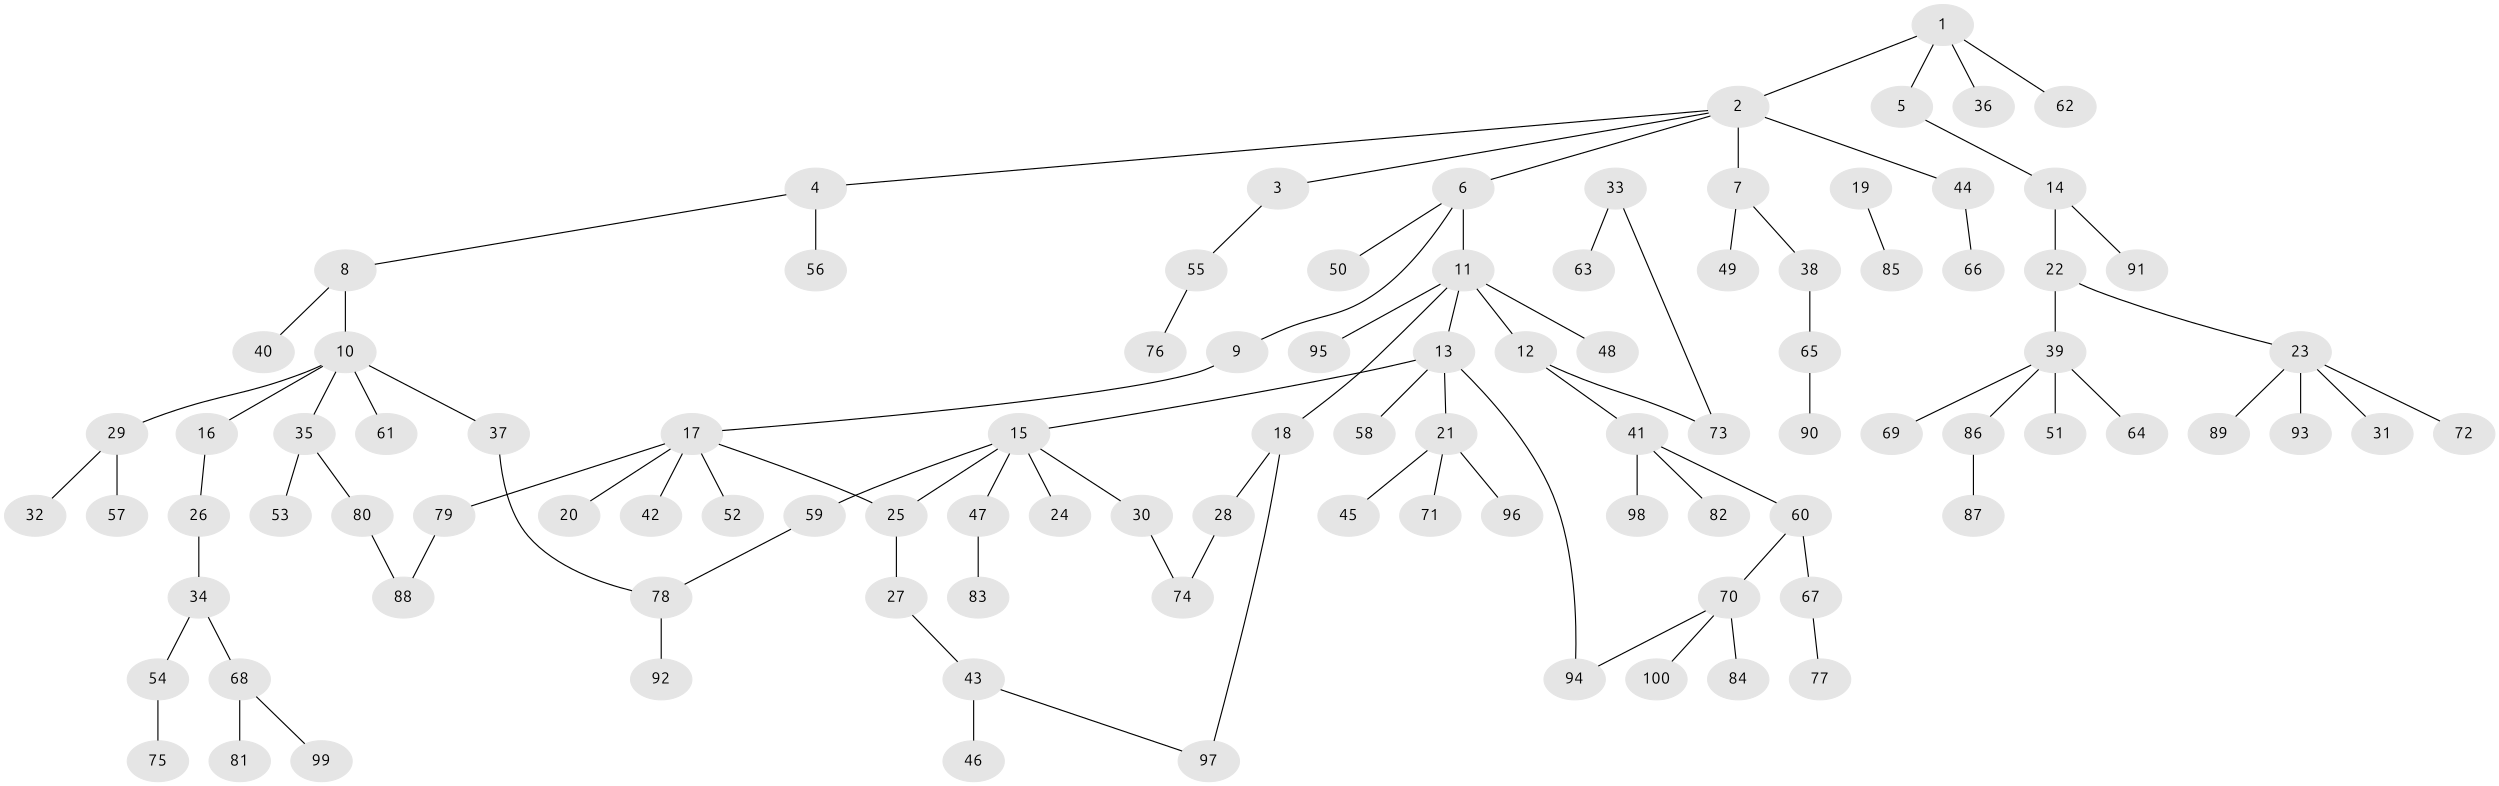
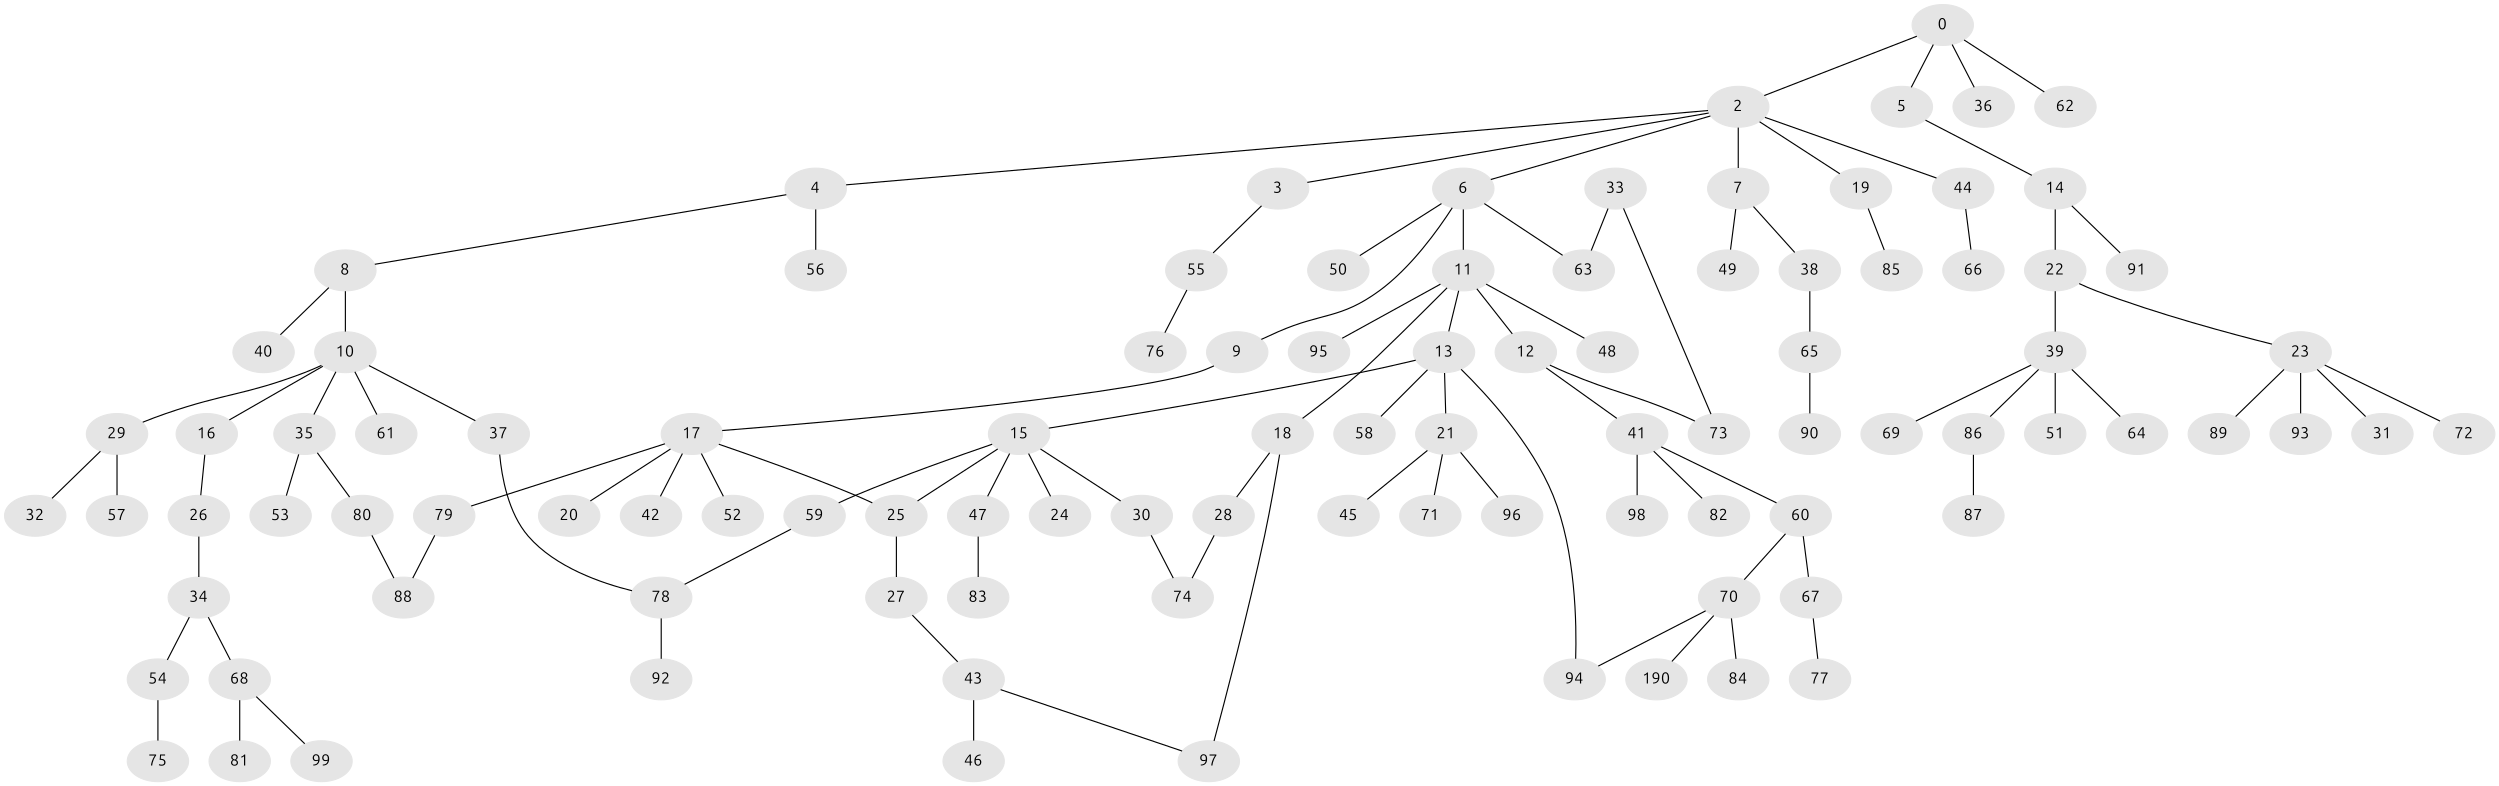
node "1": label "1" -> "0"
edge "2" -- "19": added
edge "6" -- "63": added
node "100": label "100" -> "190"
